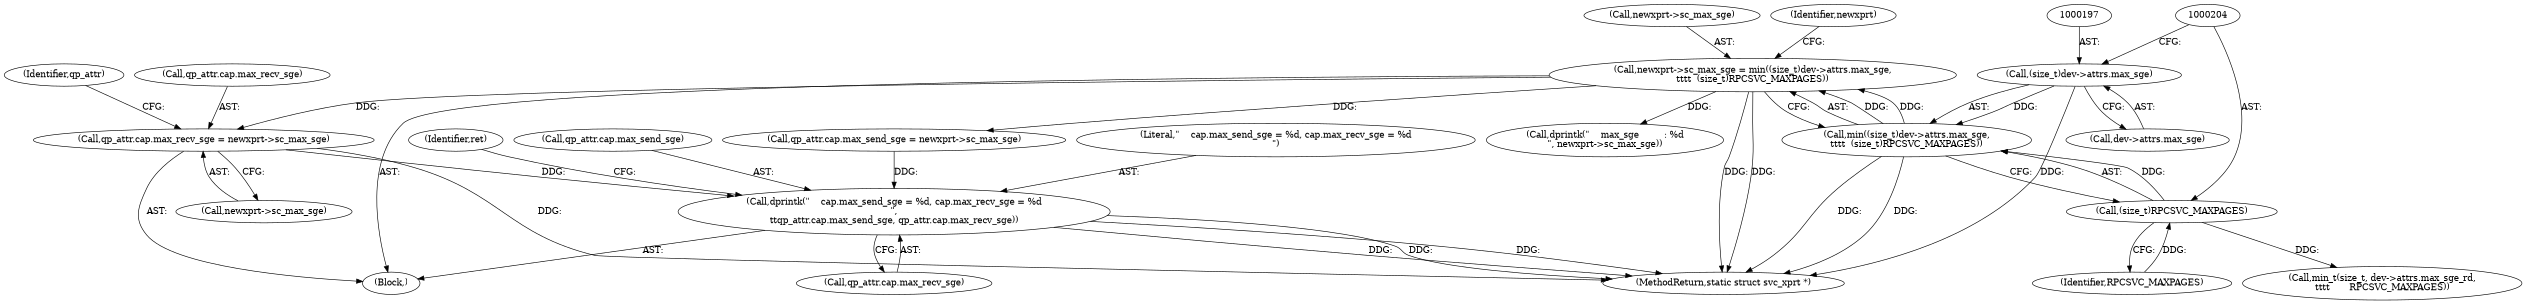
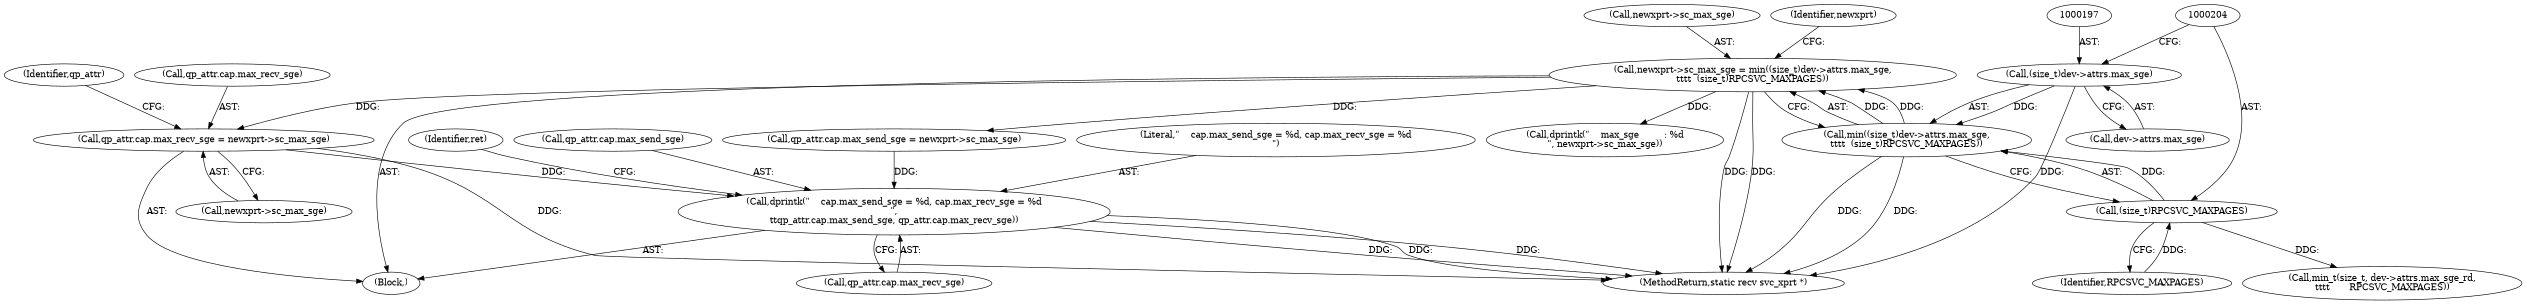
node "(MethodReturn,static struct svc_xprt *)": label "(MethodReturn,static struct svc_xprt *)" -> "(MethodReturn,static recv svc_xprt *)"
